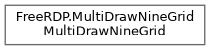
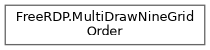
node "FreeRDP.MultiDrawNineGrid MultiDrawNineGrid": label "FreeRDP.MultiDrawNineGrid MultiDrawNineGrid" -> "FreeRDP.MultiDrawNineGrid Order"
